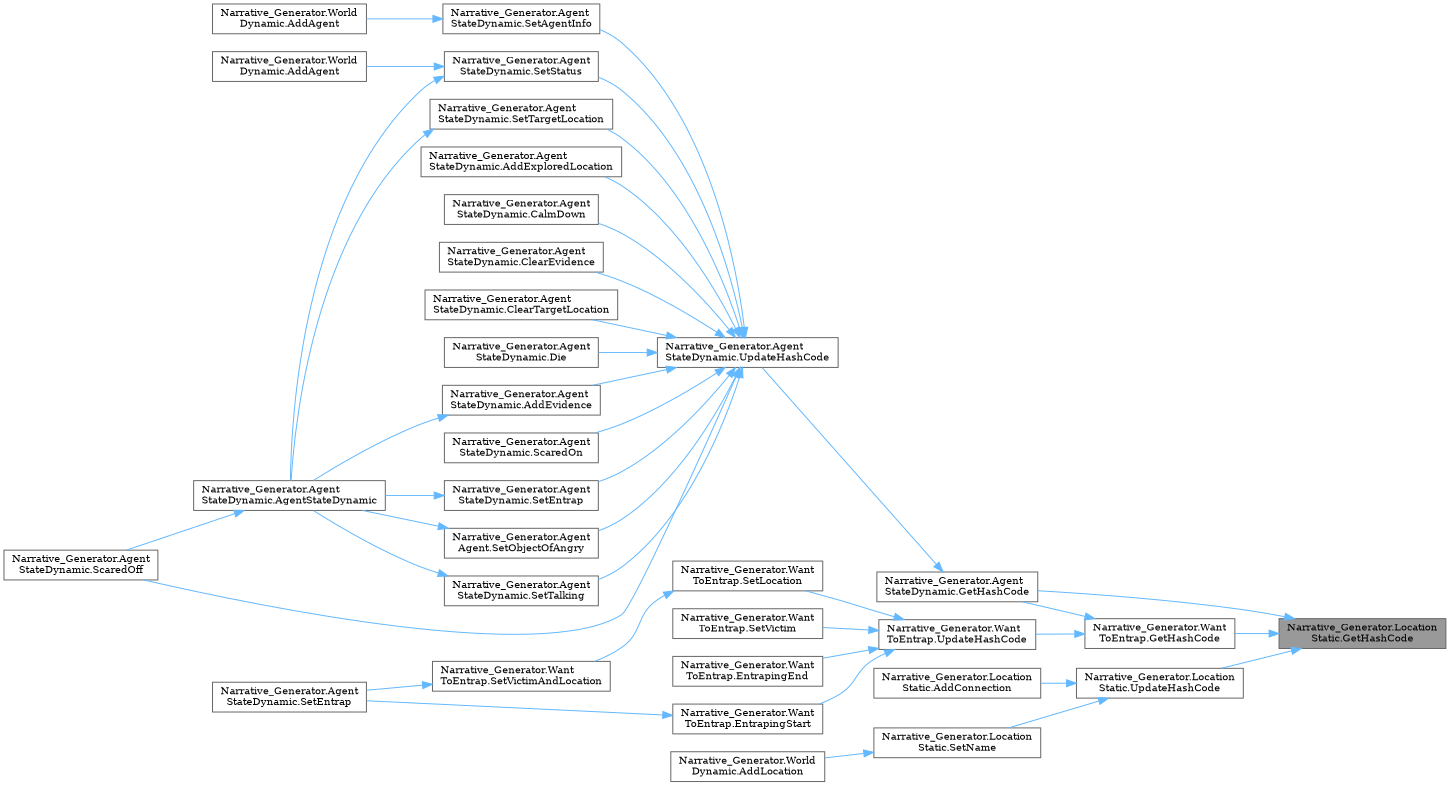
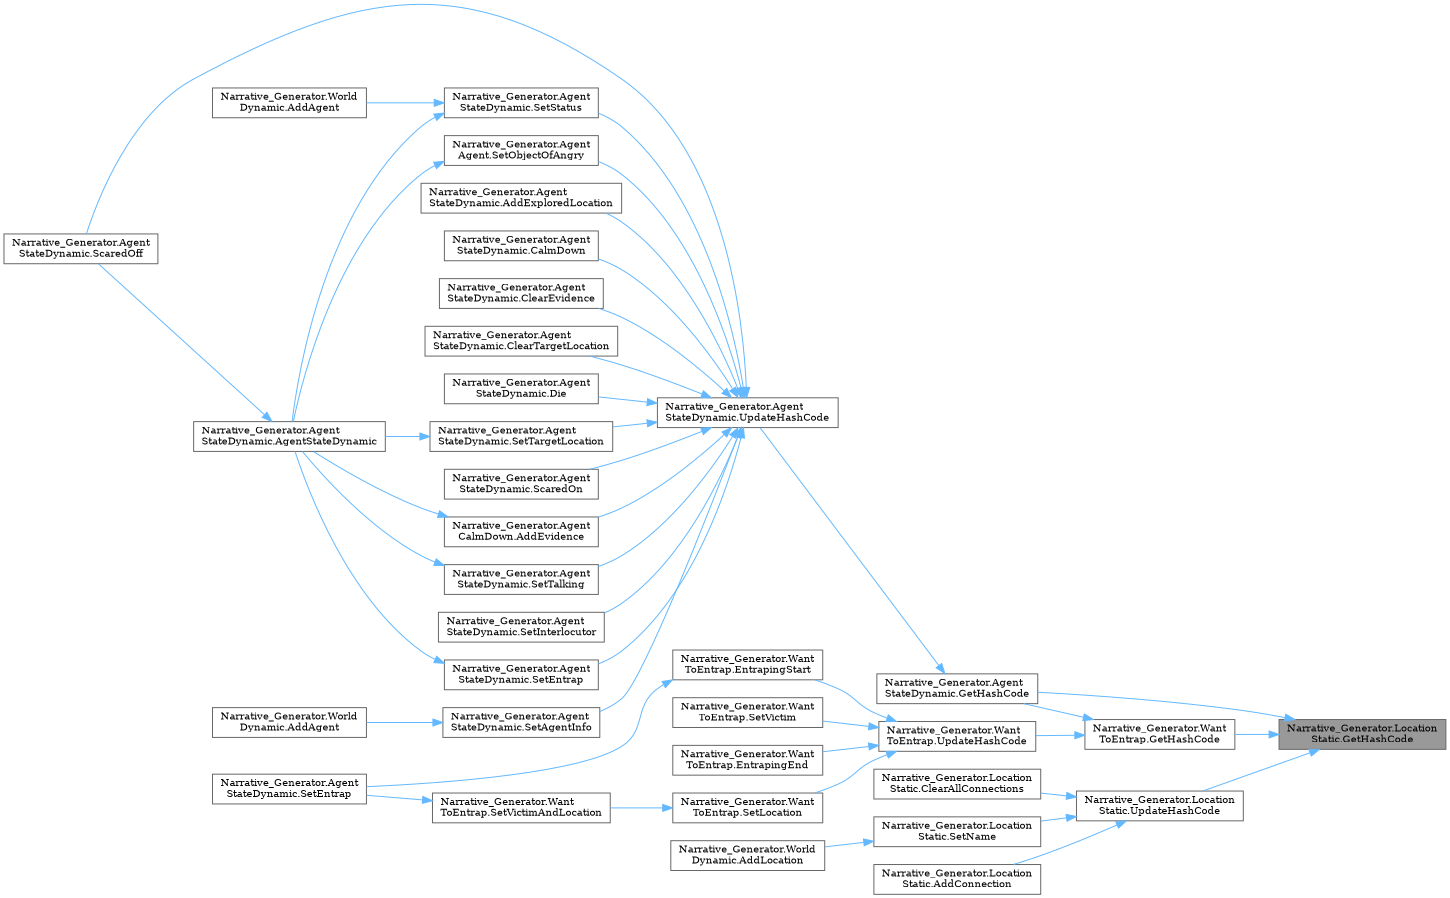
node "Narrative_Generator.Agent StateDynamic.AddEvidence": label "Narrative_Generator.Agent StateDynamic.AddEvidence" -> "Narrative_Generator.Agent CalmDown.AddEvidence"
node "Narrative_Generator.Agent StateDynamic.SetInterlocutor": added
node "Narrative_Generator.Location Static.ClearAllConnections": added
